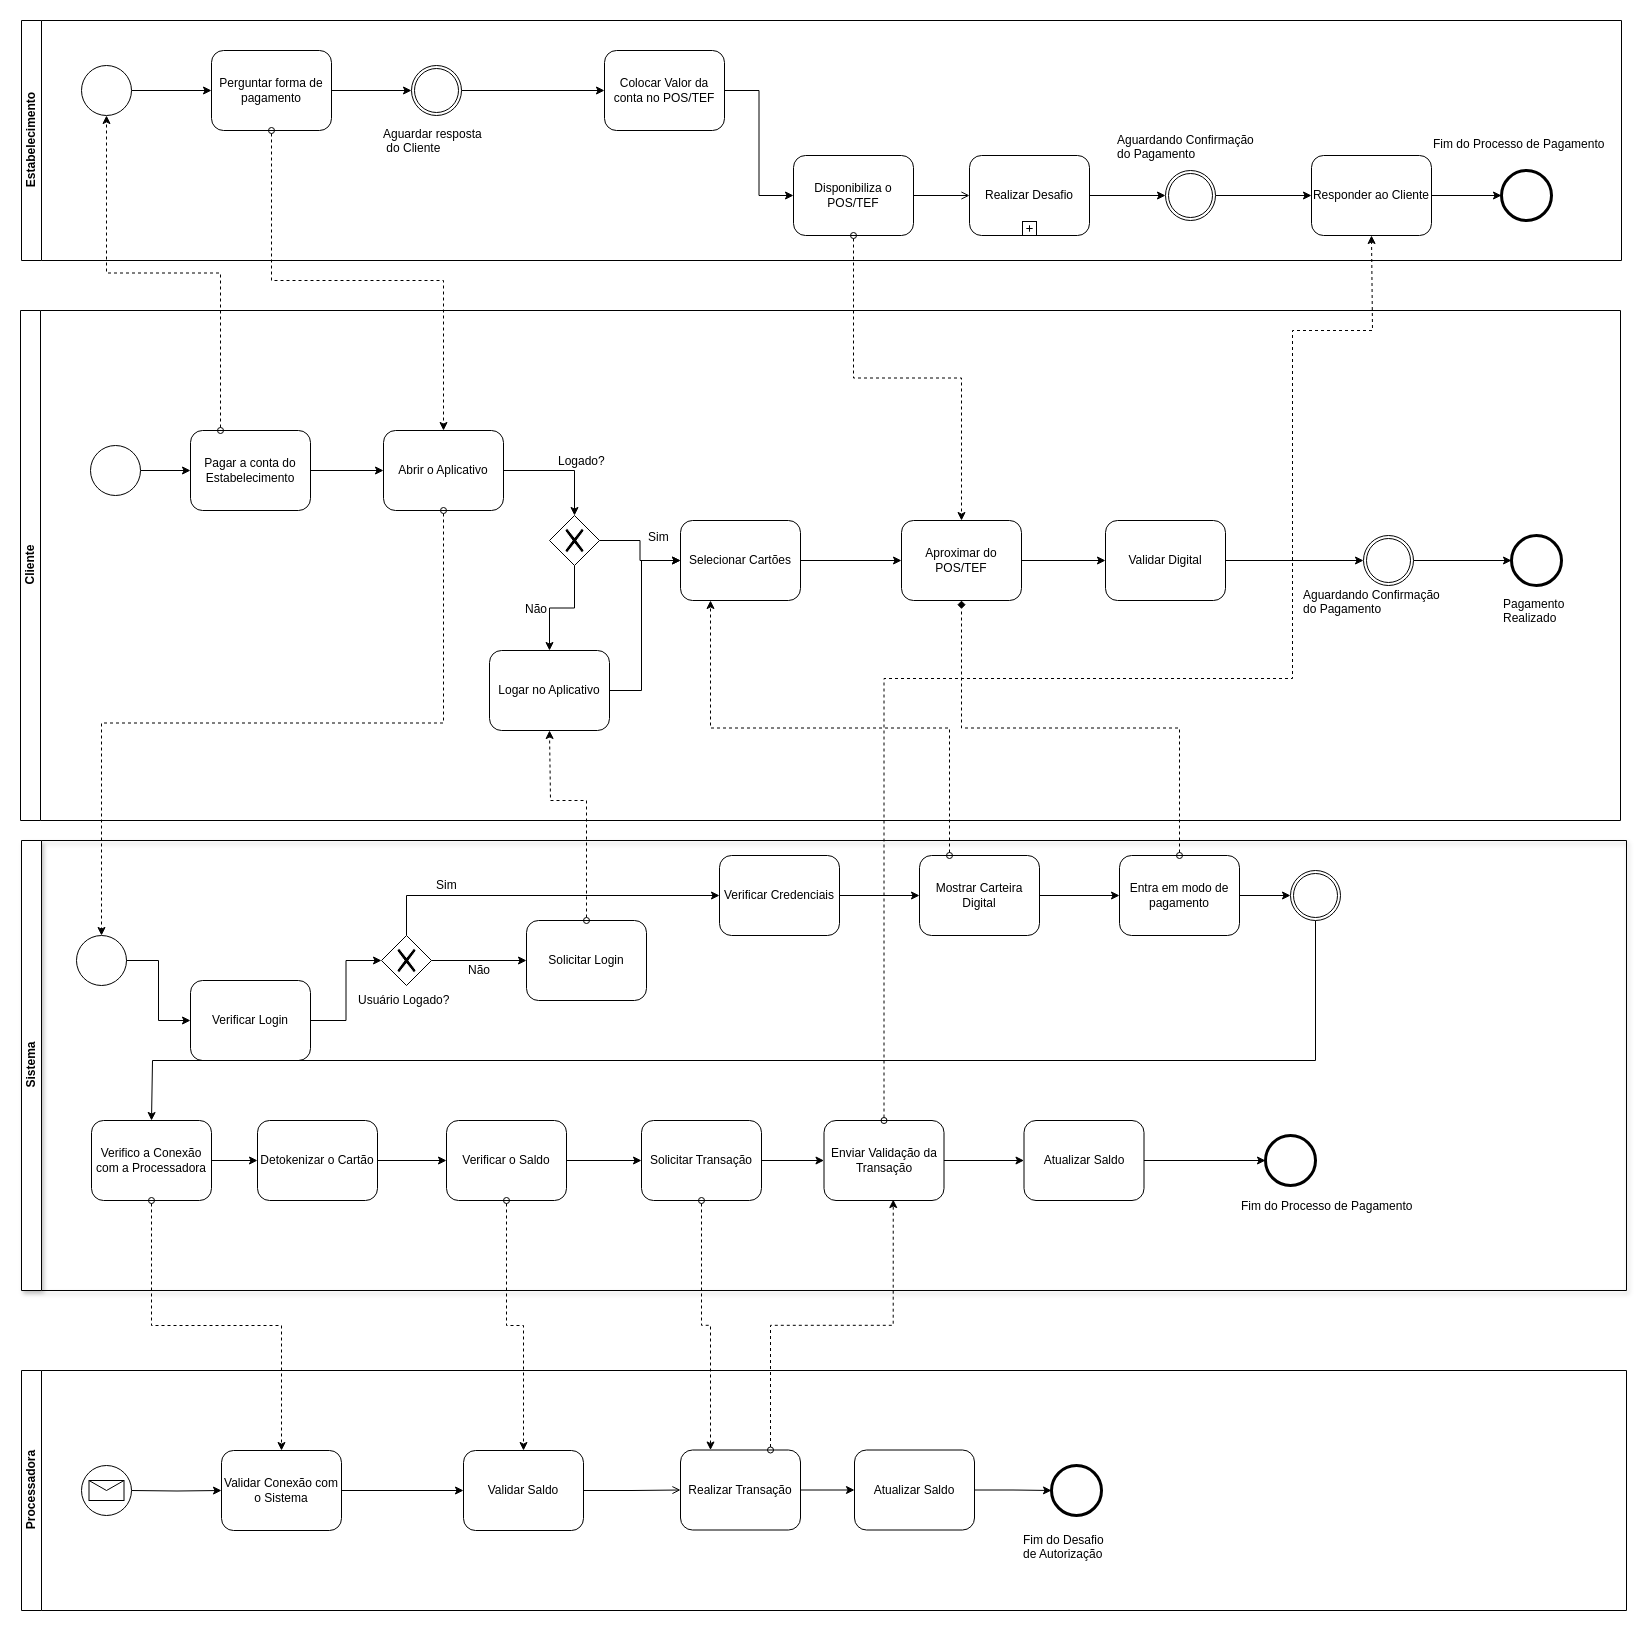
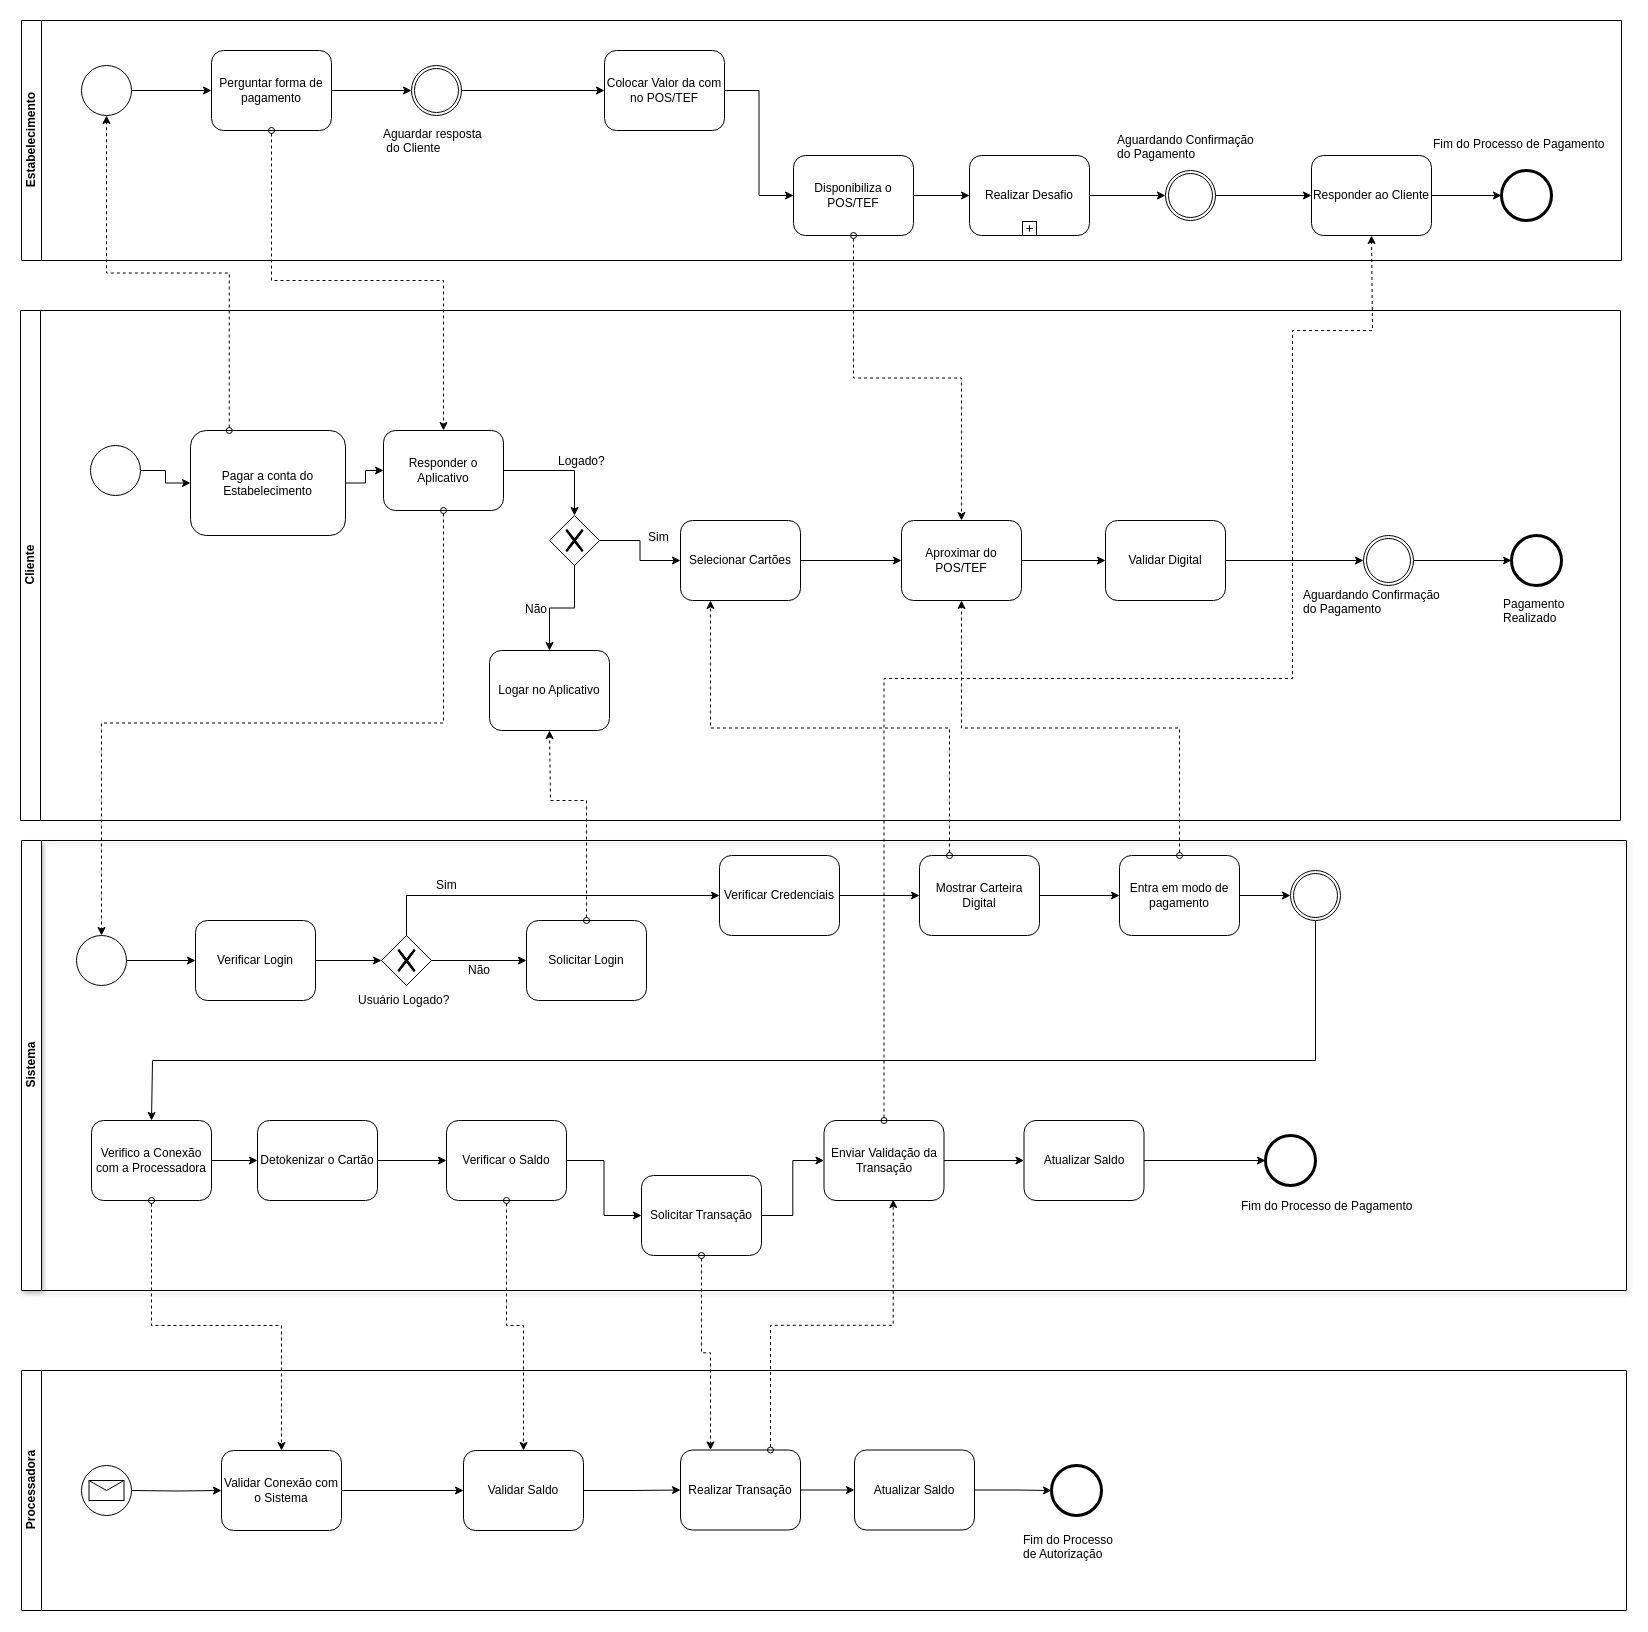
node "Colocar Valor da conta no POS/TEF": label "Colocar Valor da conta no POS/TEF" -> "Colocar Valor da com no POS/TEF"
edge "Disponibiliza o POS/TEF" -> "Realizar Desafio": arrowhead open -> classic
node "Pagar a conta do Estabelecimento": size 120x80 -> 155x105
node "Abrir o Aplicativo": label "Abrir o Aplicativo" -> "Responder o Aplicativo"
edge "Aproximar do POS/TEF" -- "Entra em modo de pagamento": arrowhead diamond -> classic
edge "Logar no Aplicativo" -> "Selecionar Cartões": removed
node "Verificar Login": moved (251, 1021) -> (256, 961)
node "Solicitar Transação": moved (702, 1161) -> (702, 1216)
edge "Validar Saldo" -> "Realizar Transação": arrowhead open -> classic
node "Fim do Desafio de Autorização": label "Fim do Desafio de Autorização" -> "Fim do Processo de Autorização"
